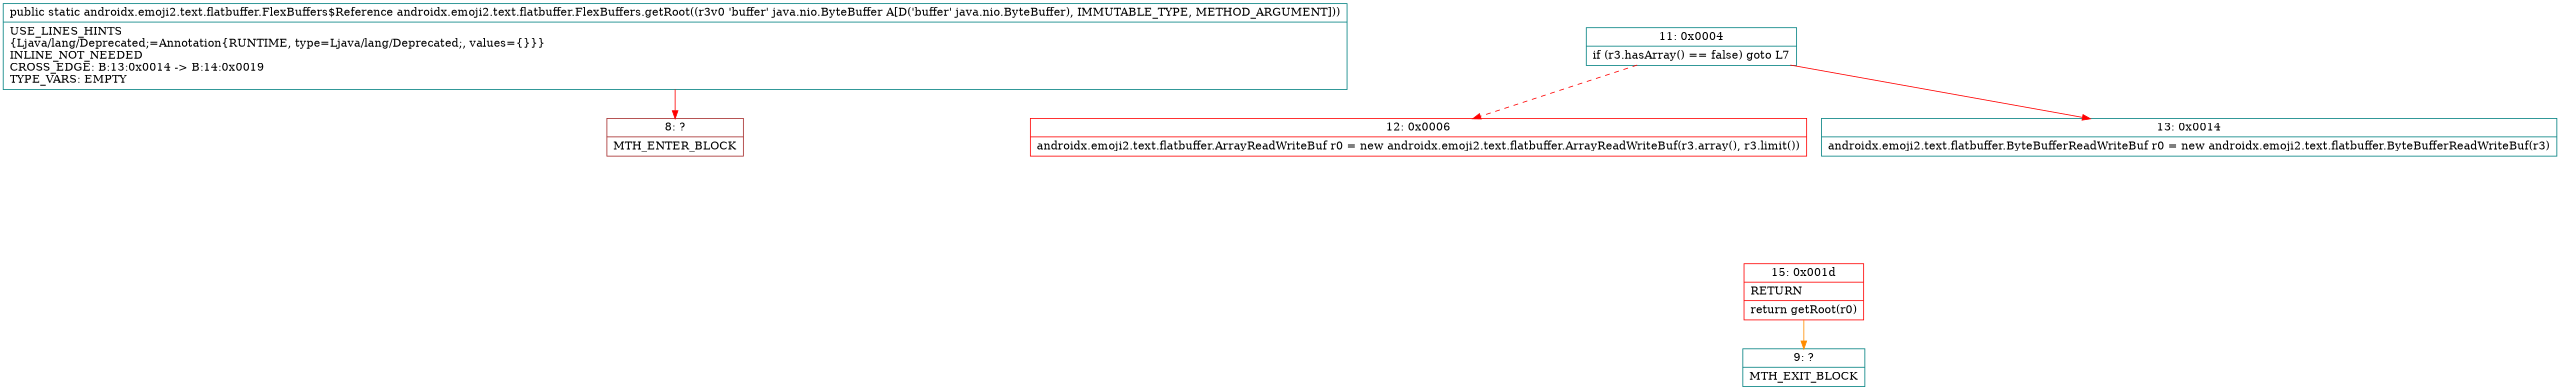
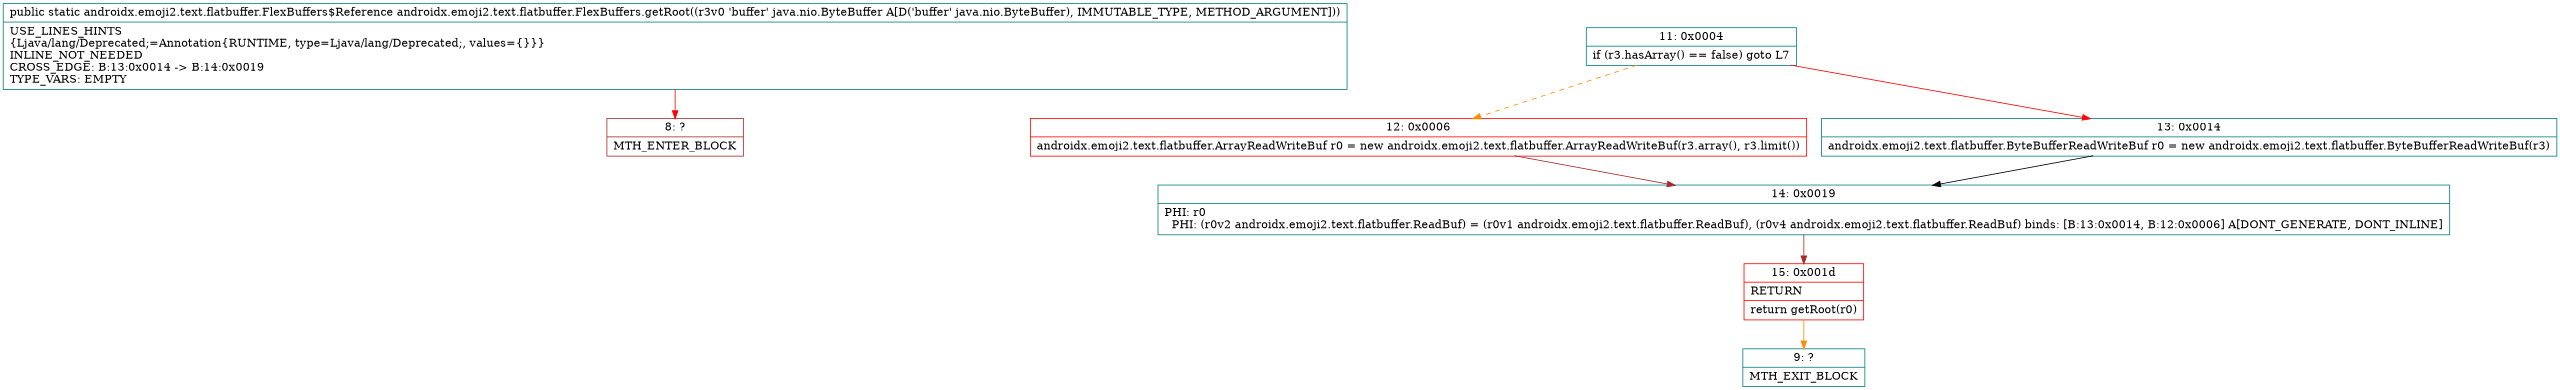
edge "11: 0x0004" -> "12: 0x0006": color red -> darkorange
node "14: 0x0019": added
